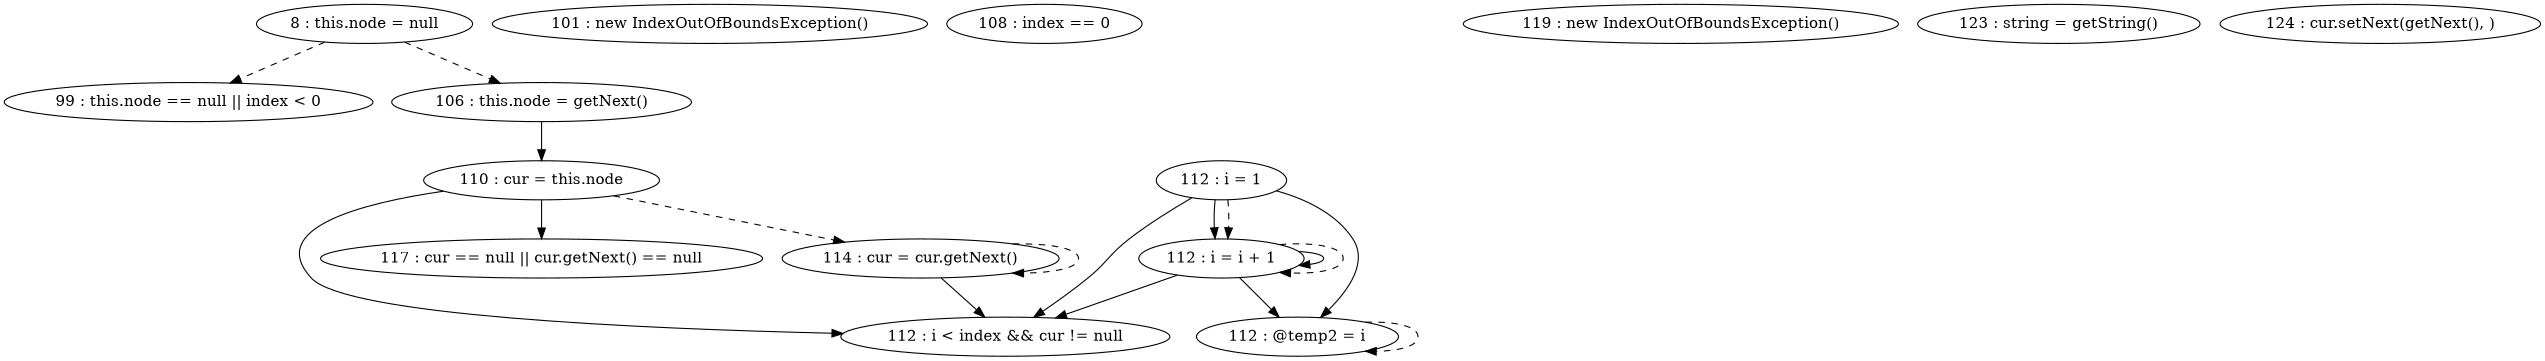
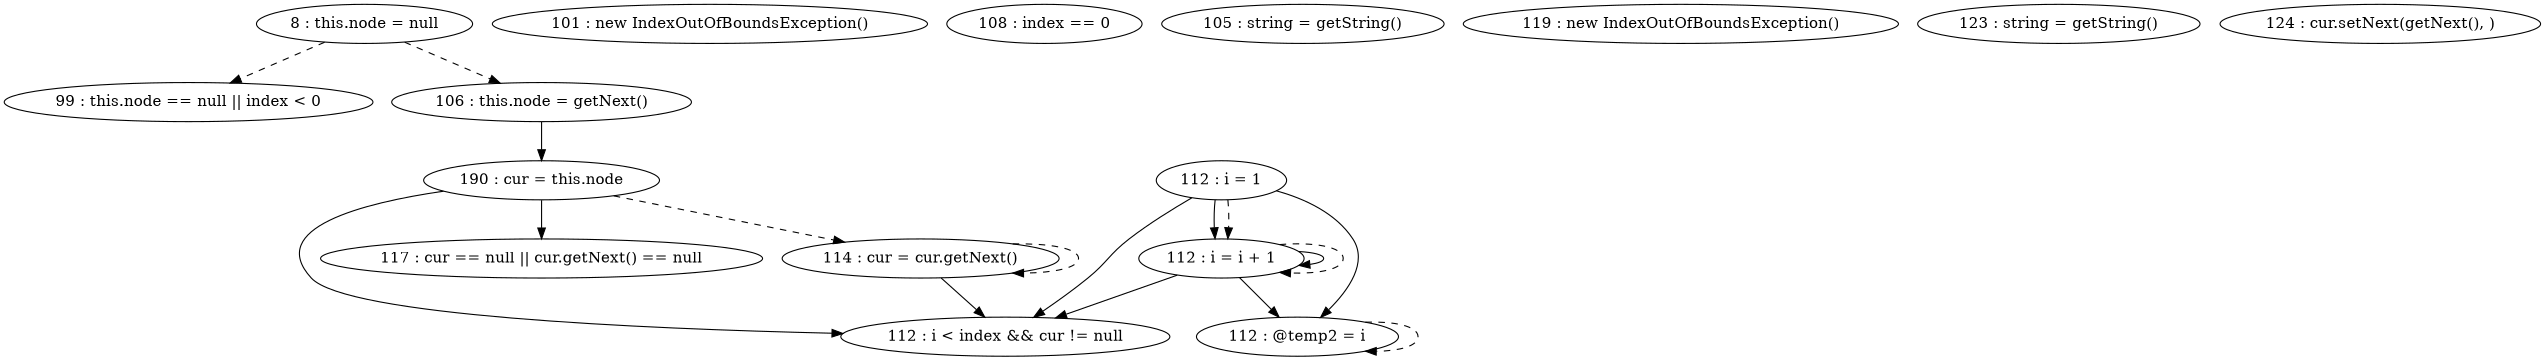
node "105 : string = getString()": added
node "110 : cur = this.node": label "110 : cur = this.node" -> "190 : cur = this.node"
